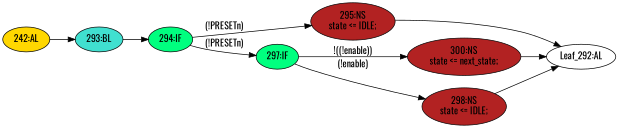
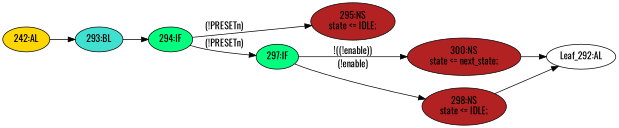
edge "295:NS state <= IDLE;" -> "Leaf_292:AL": removed
